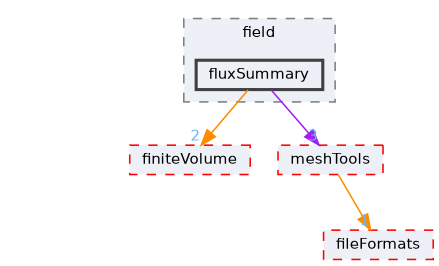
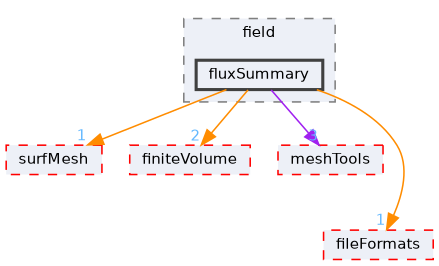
node "surfMesh": added
edge "meshTools" -> "fileFormats": now "fluxSummary" -> "fileFormats"
